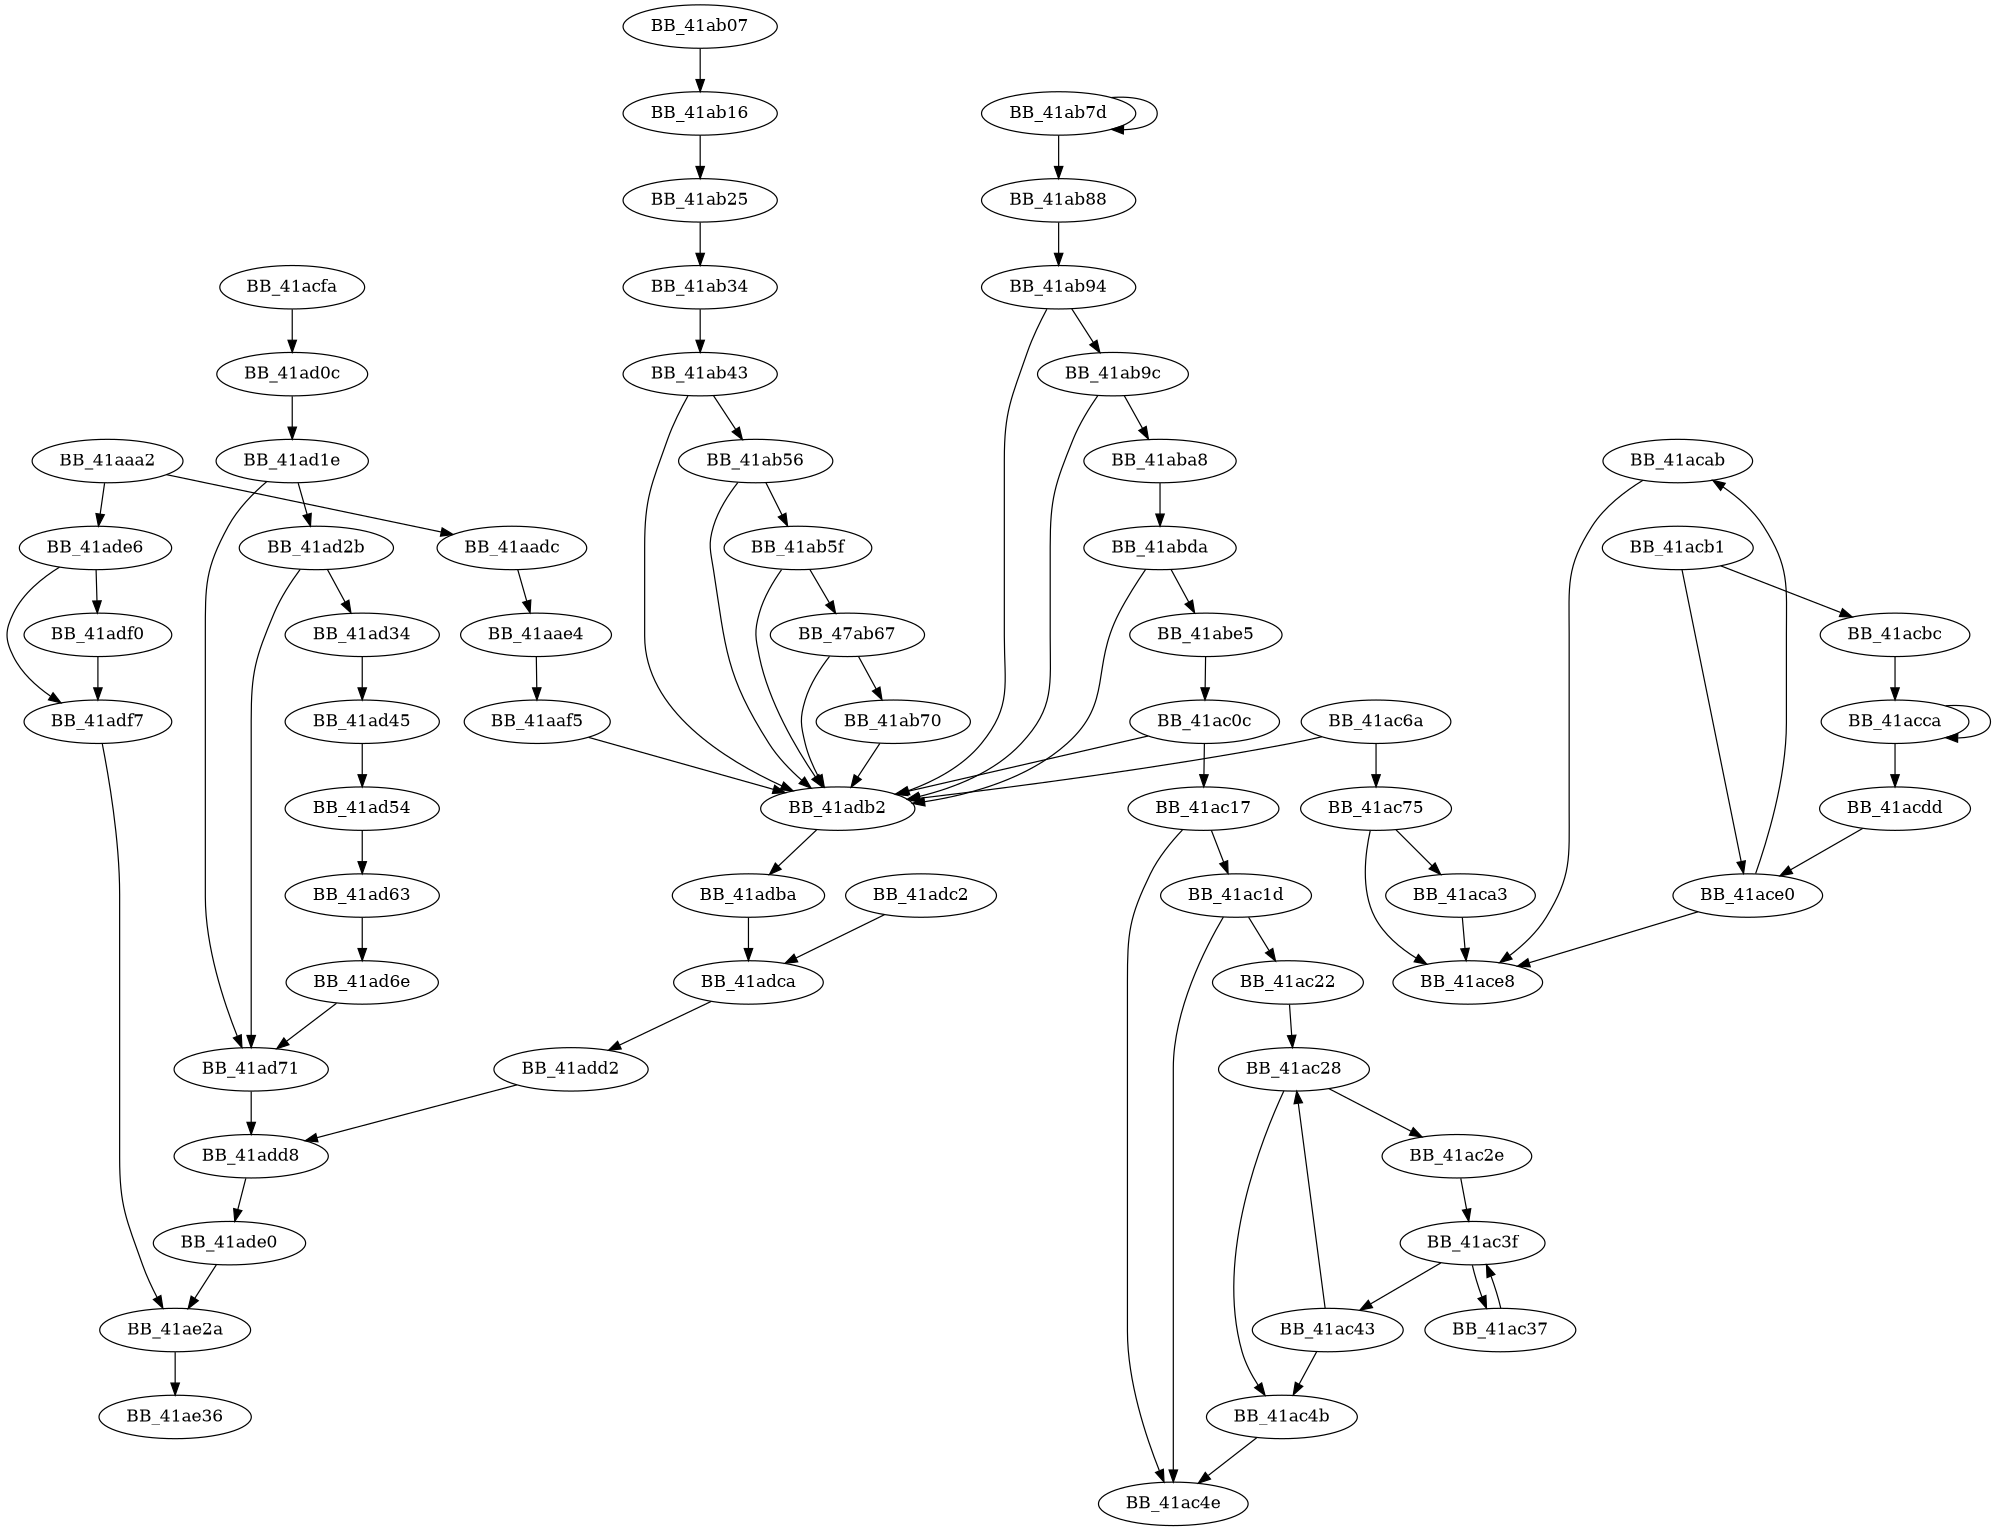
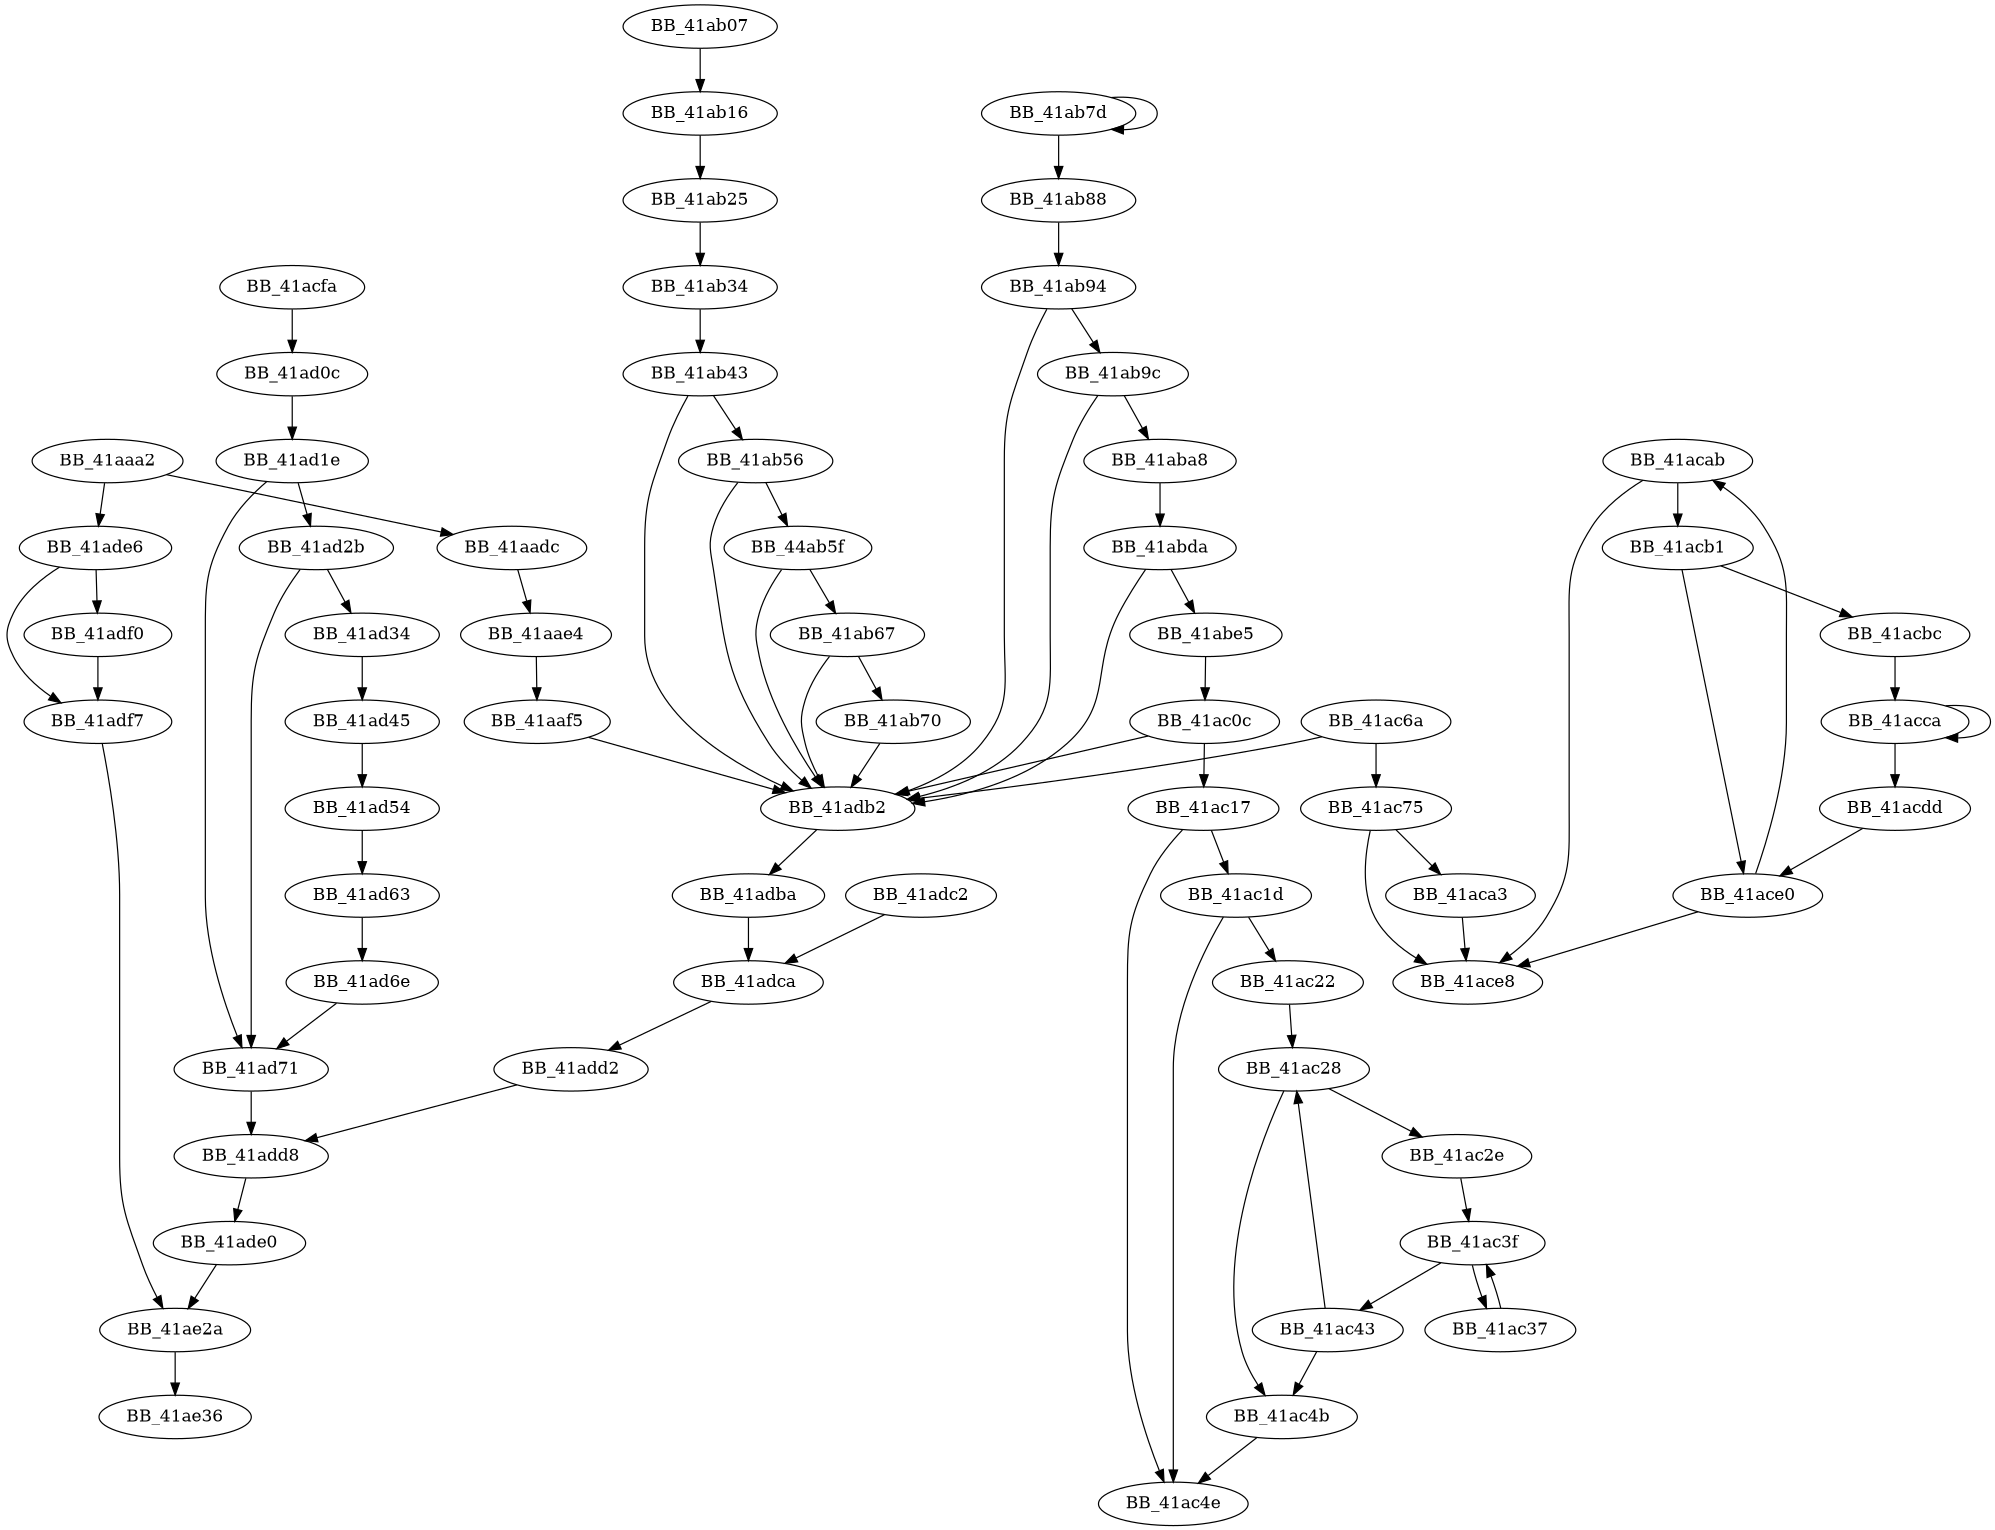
edge "BB_41acab" -> "BB_41acb1": added
node "BB_41ab5f": label "BB_41ab5f" -> "BB_44ab5f"
node "BB_47ab67": label "BB_47ab67" -> "BB_41ab67"
